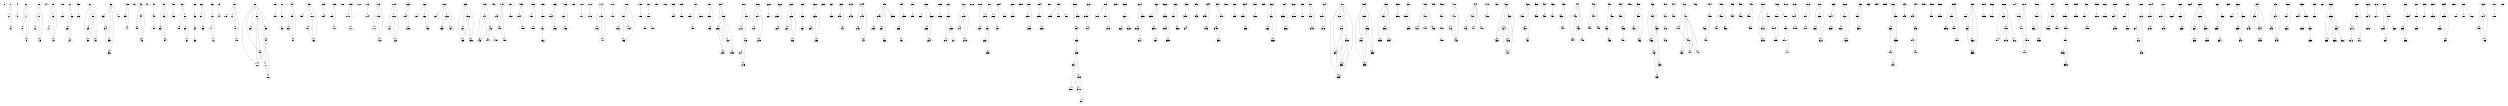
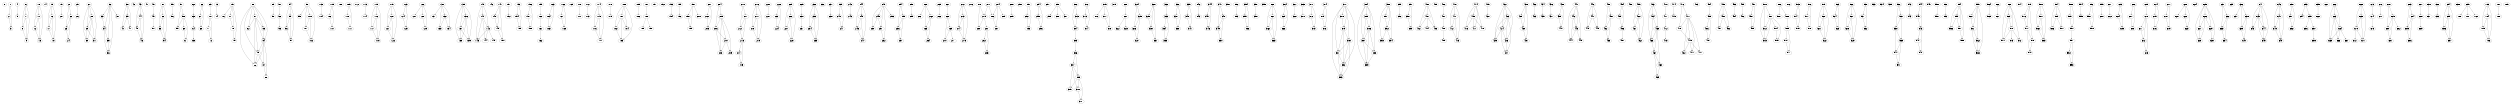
node "421": removed
node "40": added
